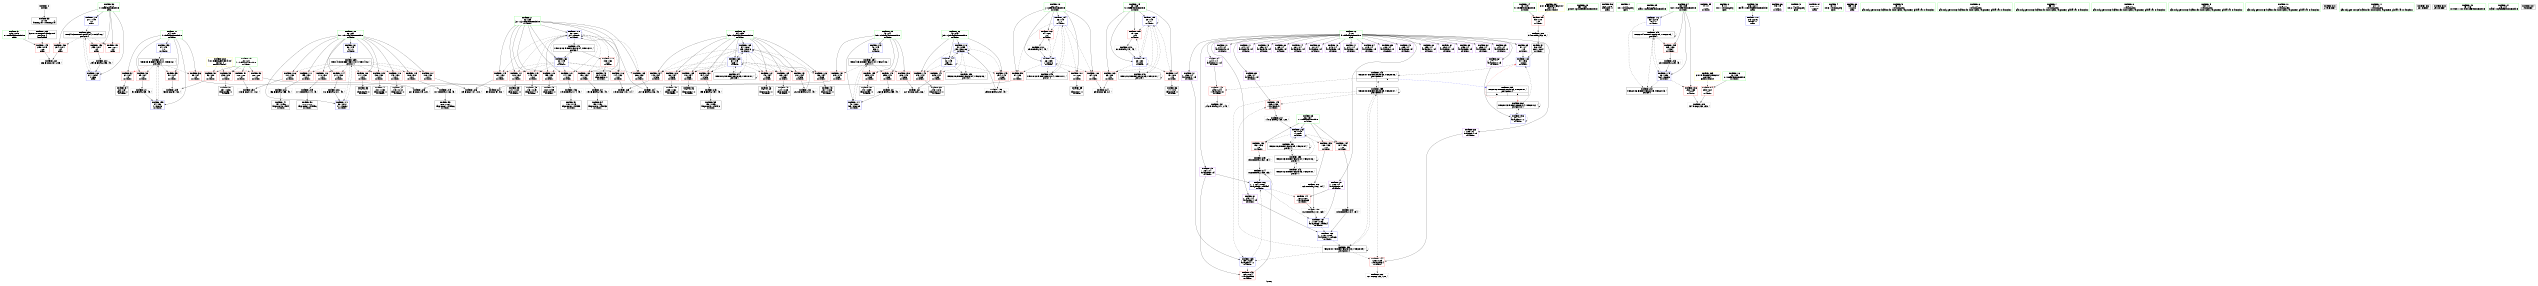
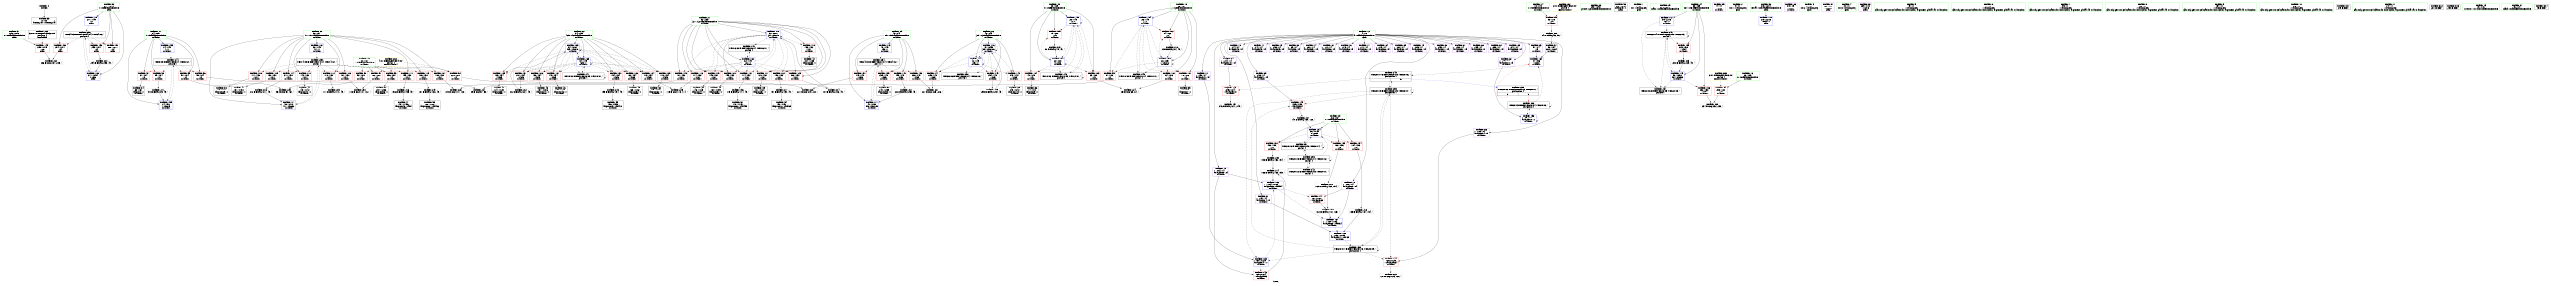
edge "NodeID: 26" -> "NodeID: 141": added
edge "NodeID: 240" -> "NodeID: 118": now "NodeID: 21" -> "NodeID: 118"
node "NodeID: 50": removed
